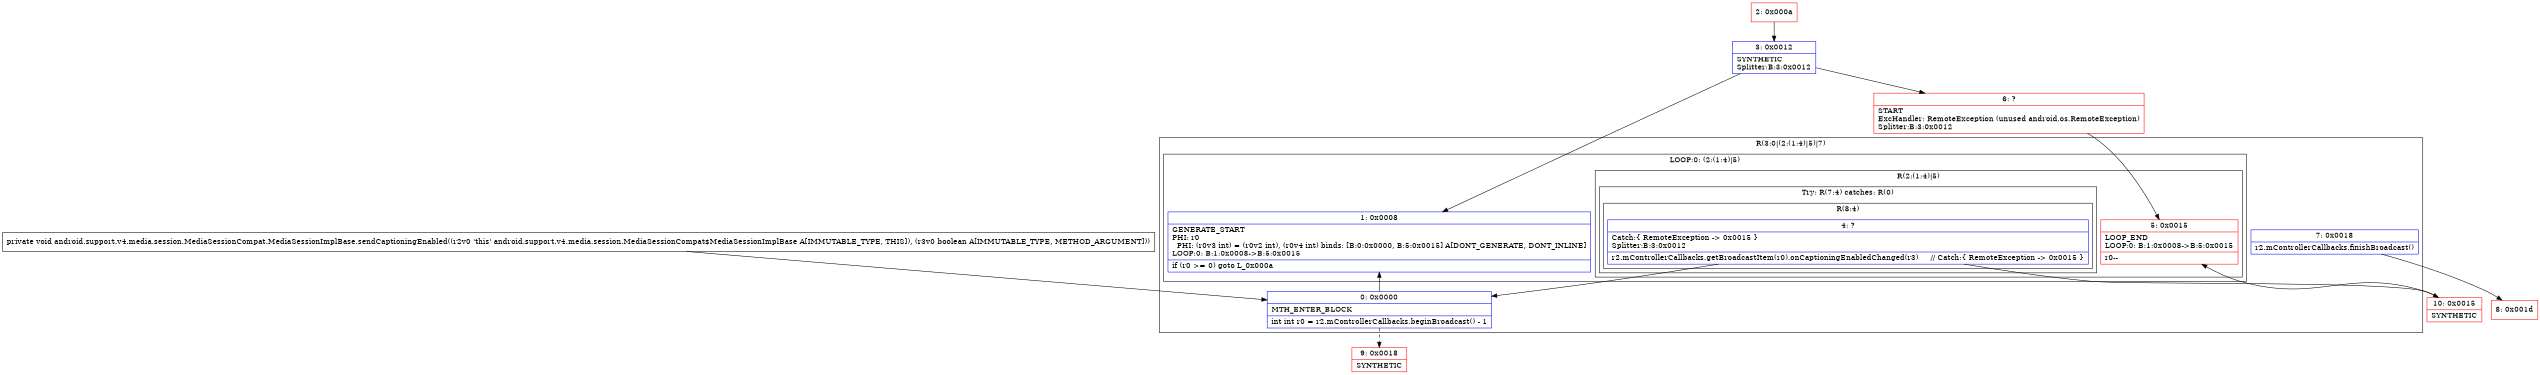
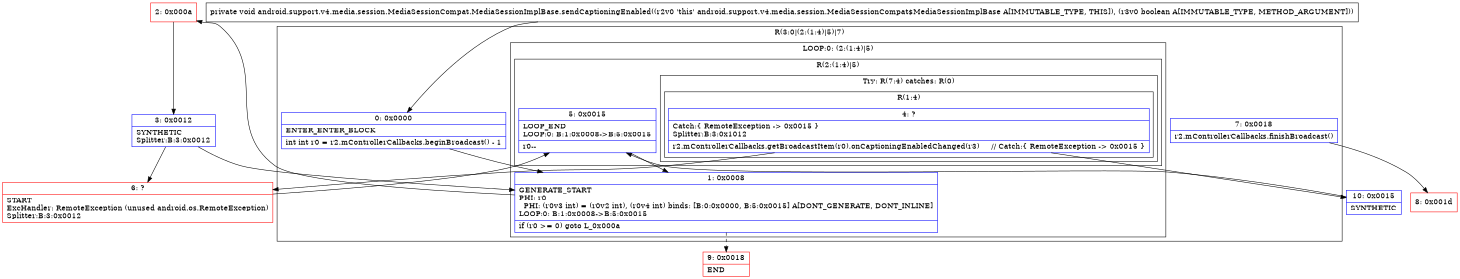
edge "5: 0x0015" -> "1: 0x0008": added
edge "1: 0x0008" -> "2: 0x000a": added
cluster "R(8:4)": label "R(8:4)" -> "R(1:4)"
node "5: 0x0015": color red -> blue
node "4: ?": text "Splitter:B:3:0x0012" -> "Splitter:B:3:0x1012"
edge "4: ?" -> "0: 0x0000": now "4: ?" -> "6: ?"
node "0: 0x0000": text "MTH_ENTER_BLOCK" -> "ENTER_ENTER_BLOCK"
node "10: 0x0015": color red -> blue
edge "0: 0x0000" -> "9: 0x0018": now "1: 0x0008" -> "9: 0x0018"
node "9: 0x0018": text "SYNTHETIC" -> "END"
